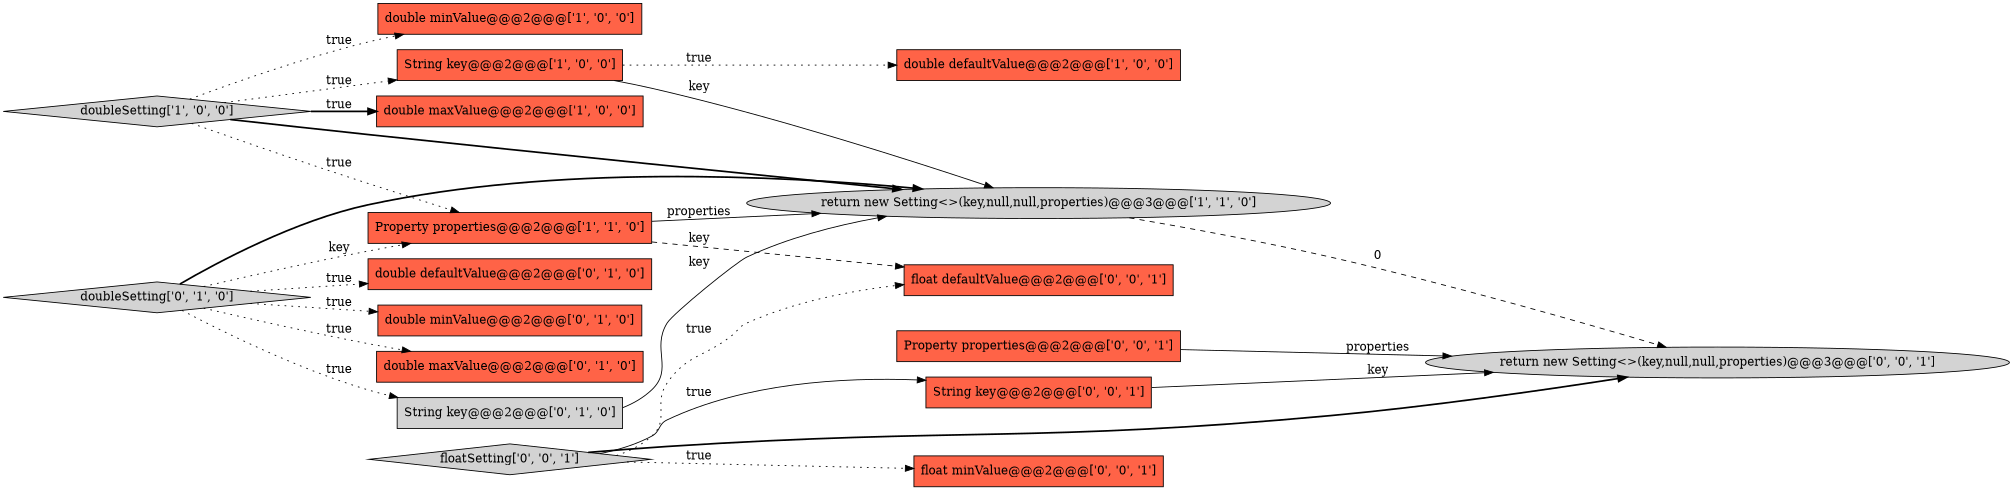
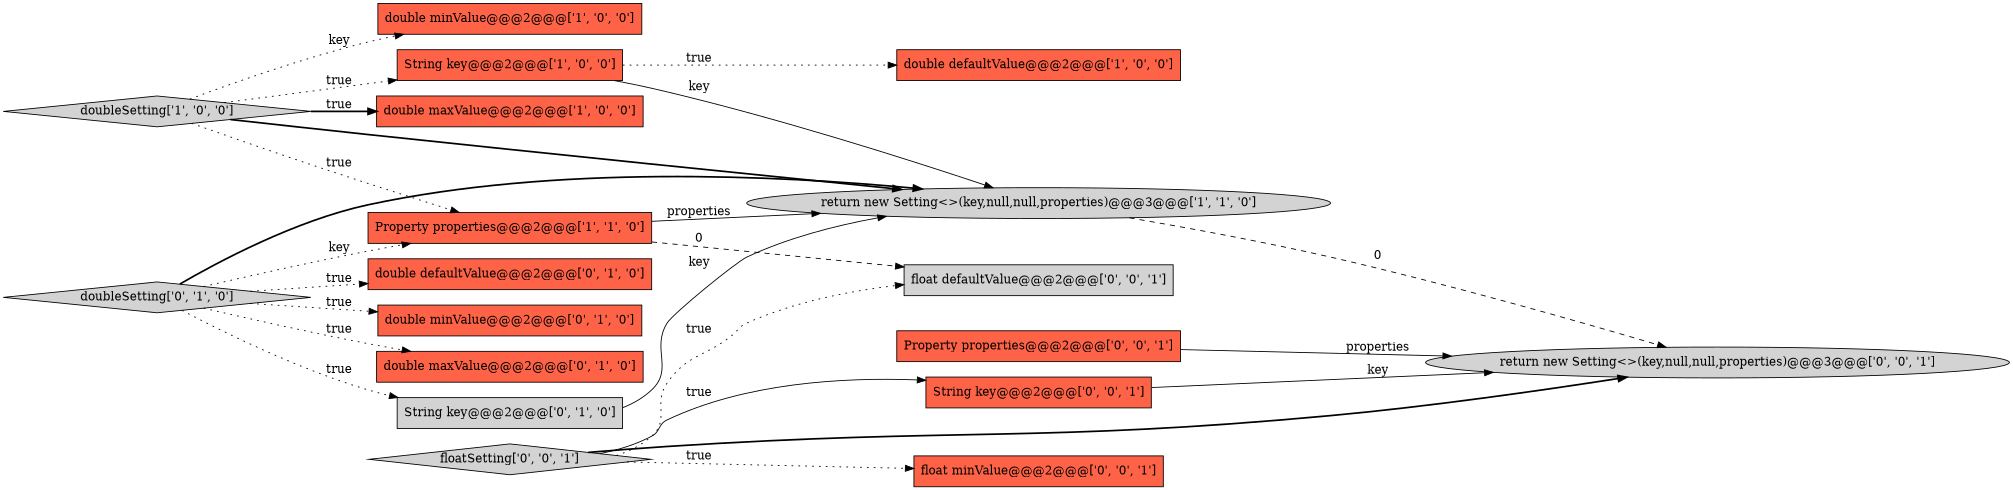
edge "doubleSetting['1', '0', '0']" -> "double minValue@@@2@@@['1', '0', '0']": label "true" -> "key"
edge "Property properties@@@2@@@['1', '1', '0']" -> "float defaultValue@@@2@@@['0', '0', '1']": label "key" -> "0"
node "float defaultValue@@@2@@@['0', '0', '1']": fillcolor tomato -> lightgray
